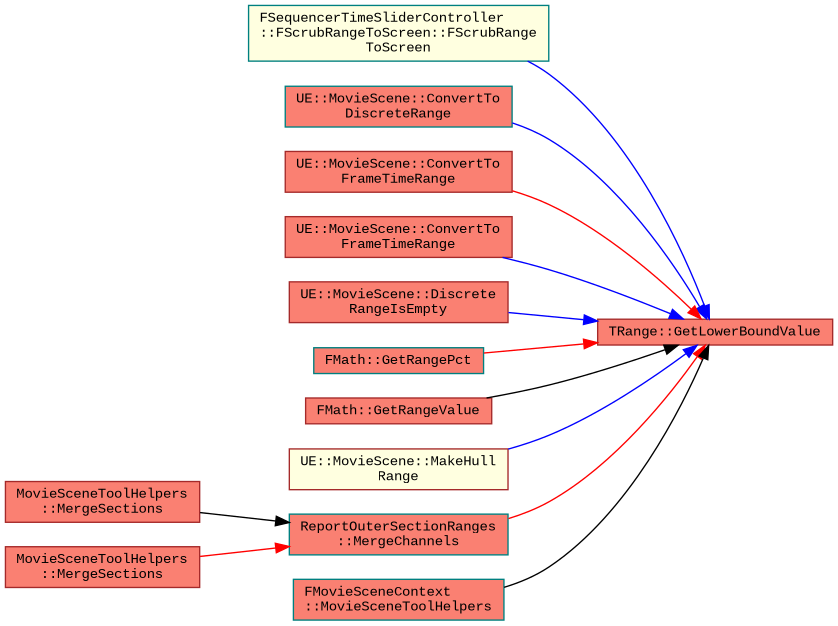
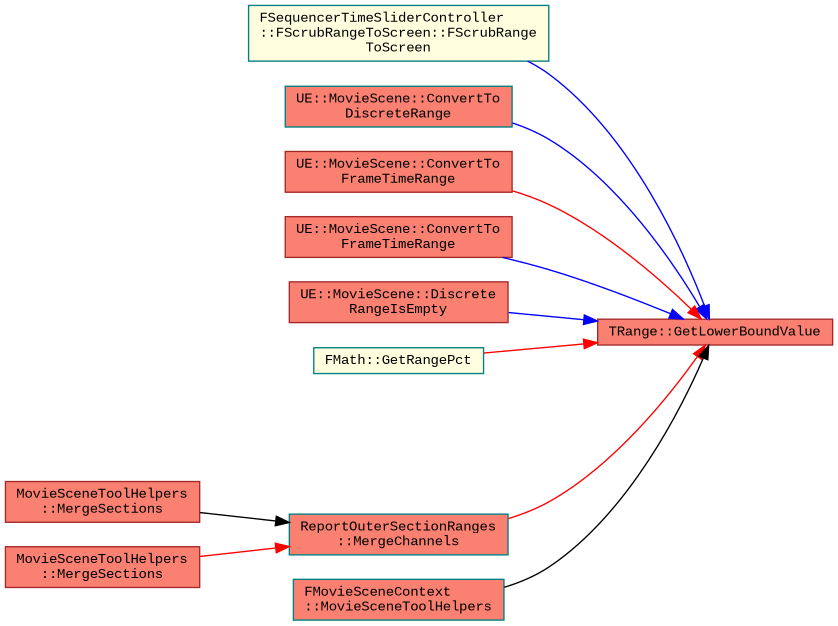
node "FMath::GetRangePct": fillcolor salmon -> lightyellow
node "FMath::GetRangeValue": removed
node "UE::MovieScene::MakeHull Range": removed
